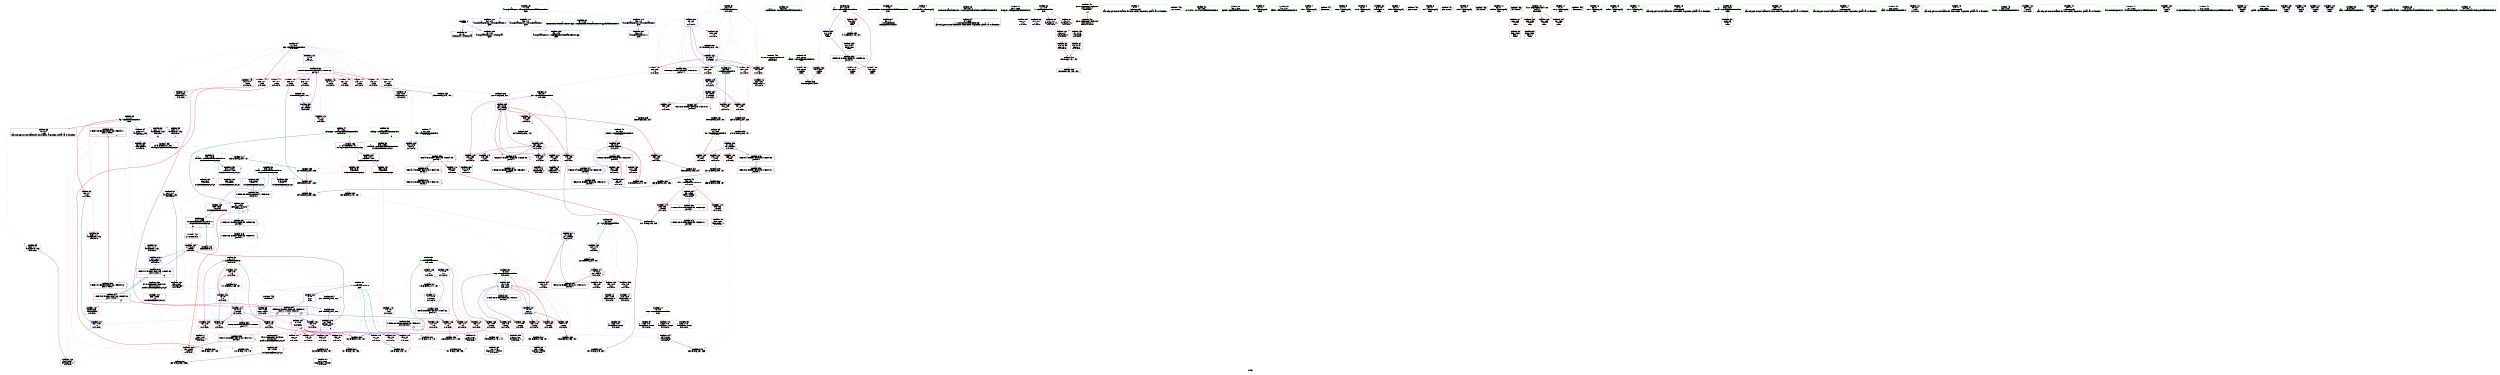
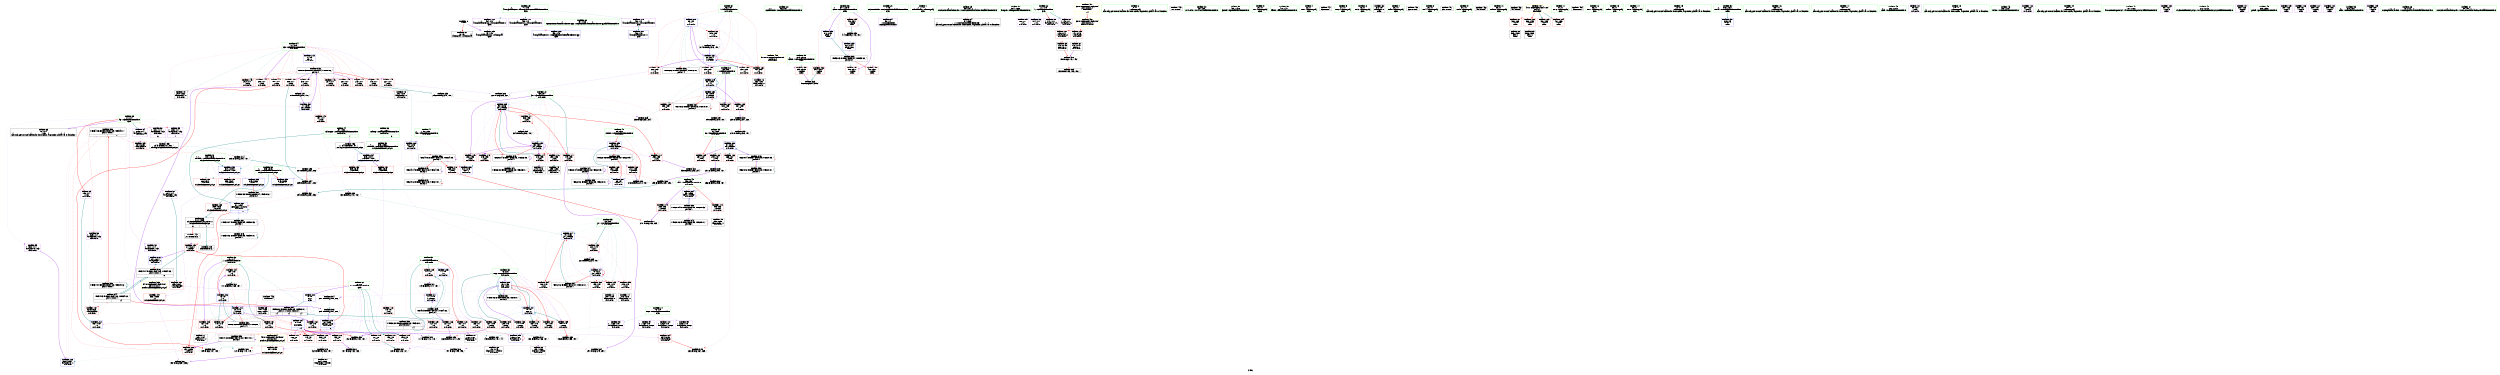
edge "NodeID: 310" -> "NodeID: 206": now "NodeID: 330" -> "NodeID: 206"
